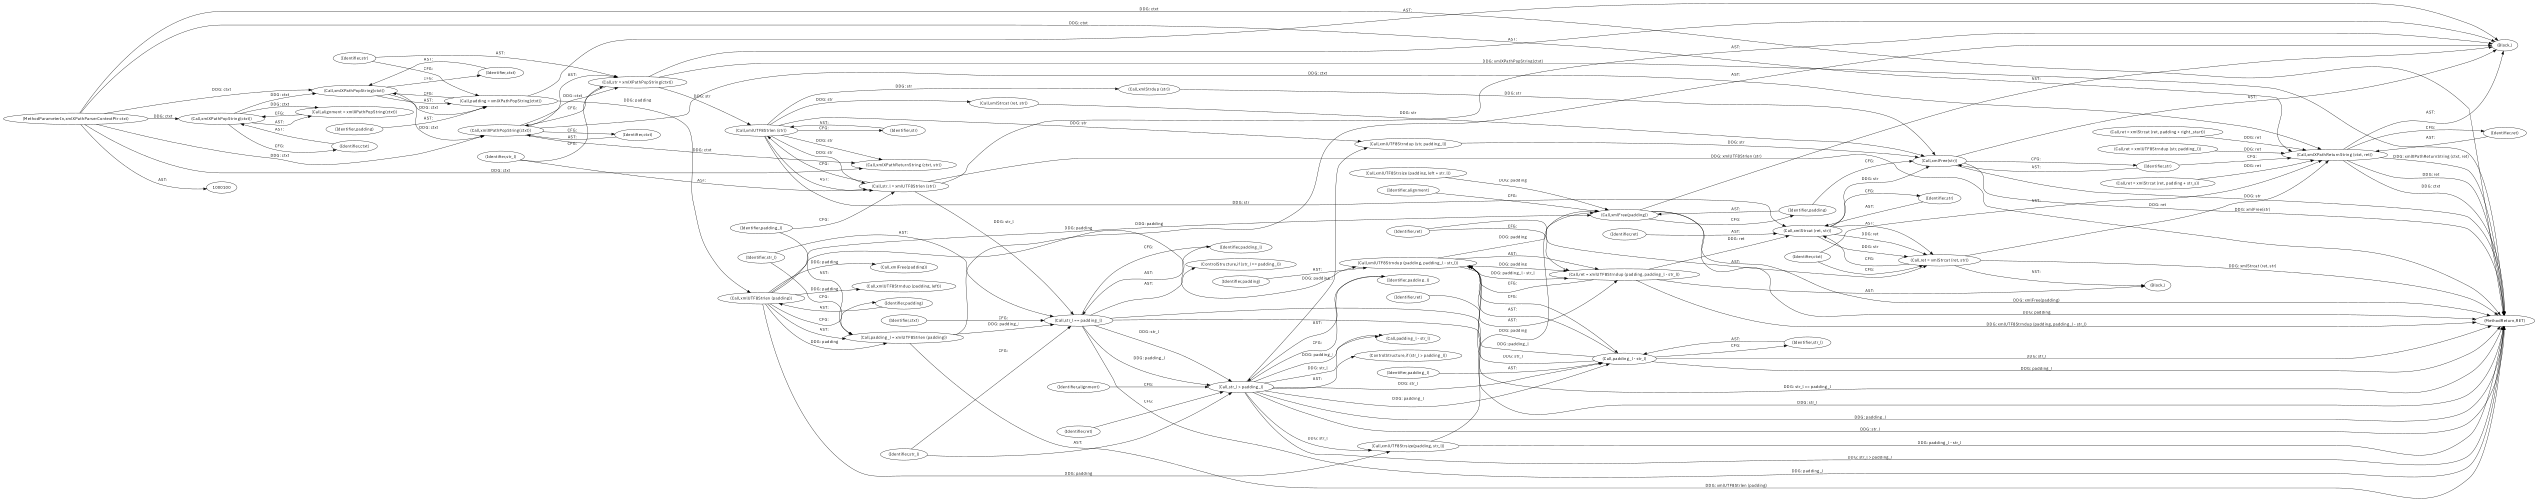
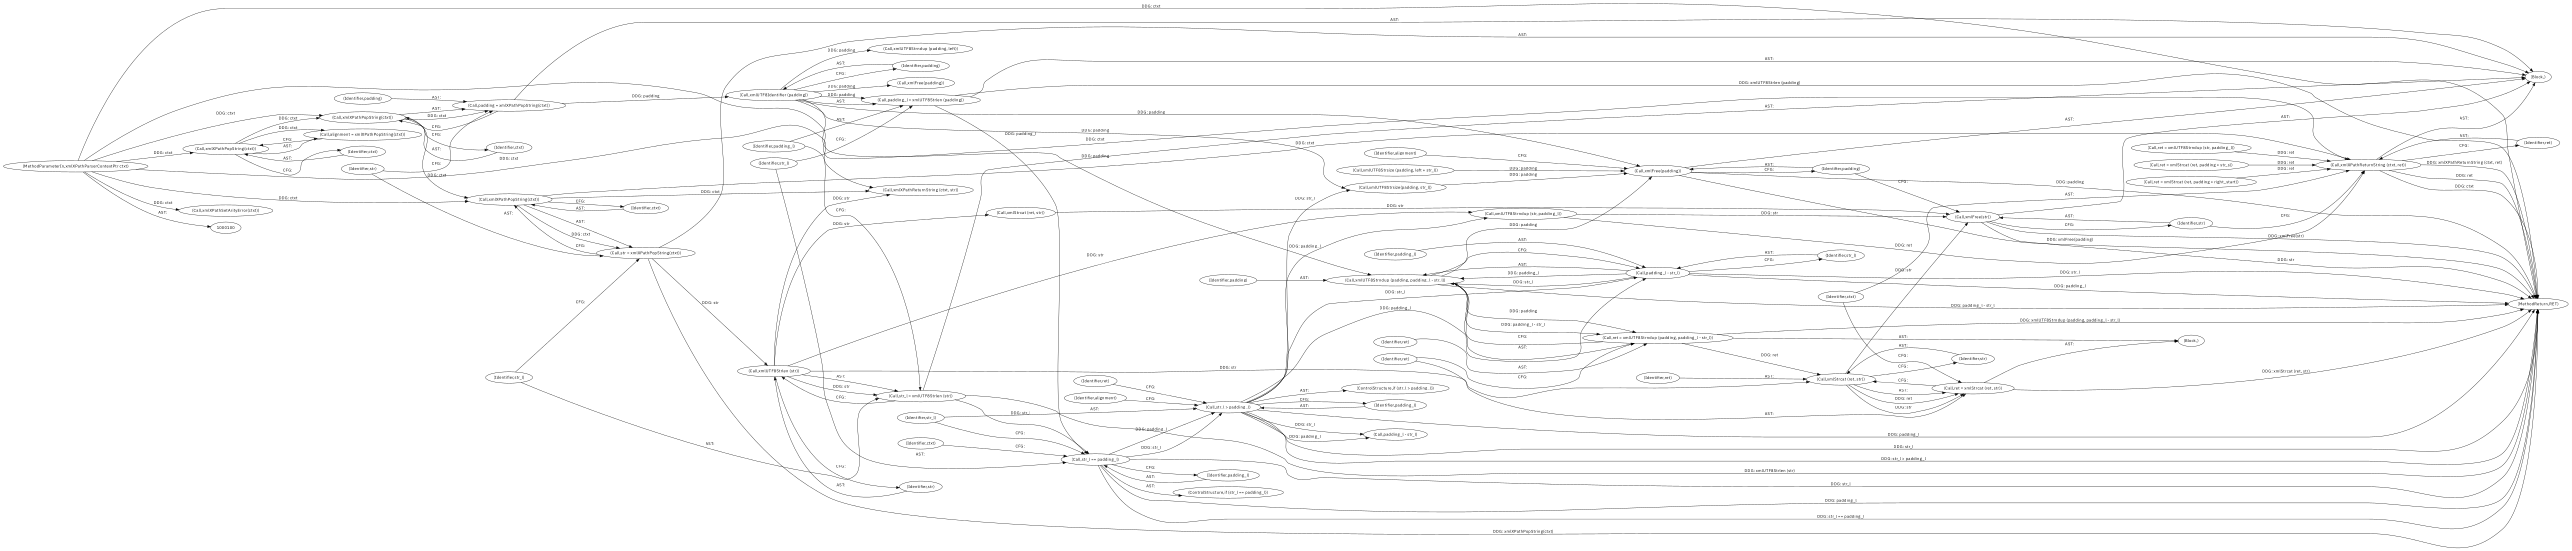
node "(Call,xmlStrdup (str))": removed
node "(Call,xmlXPathSetArityError(ctxt))": added
edge "(Call,ret = xmlStrcat (ret, str))" -> "(Call,xmlXPathReturnString (ctxt, ret))": now "(Call,xmlUTF8Strndup (str, padding_l))" -> "(Call,xmlXPathReturnString (ctxt, ret))"
node "(Call,xmlUTF8Strlen (padding))": label "(Call,xmlUTF8Strlen (padding))" -> "(Call,xmlUTF8Identifier (padding))"
edge "(Call,xmlUTF8Strsize(padding, str_l))" -> "(MethodReturn,RET)": now "(Call,xmlUTF8Strndup (padding, padding_l - str_l))" -> "(MethodReturn,RET)"
